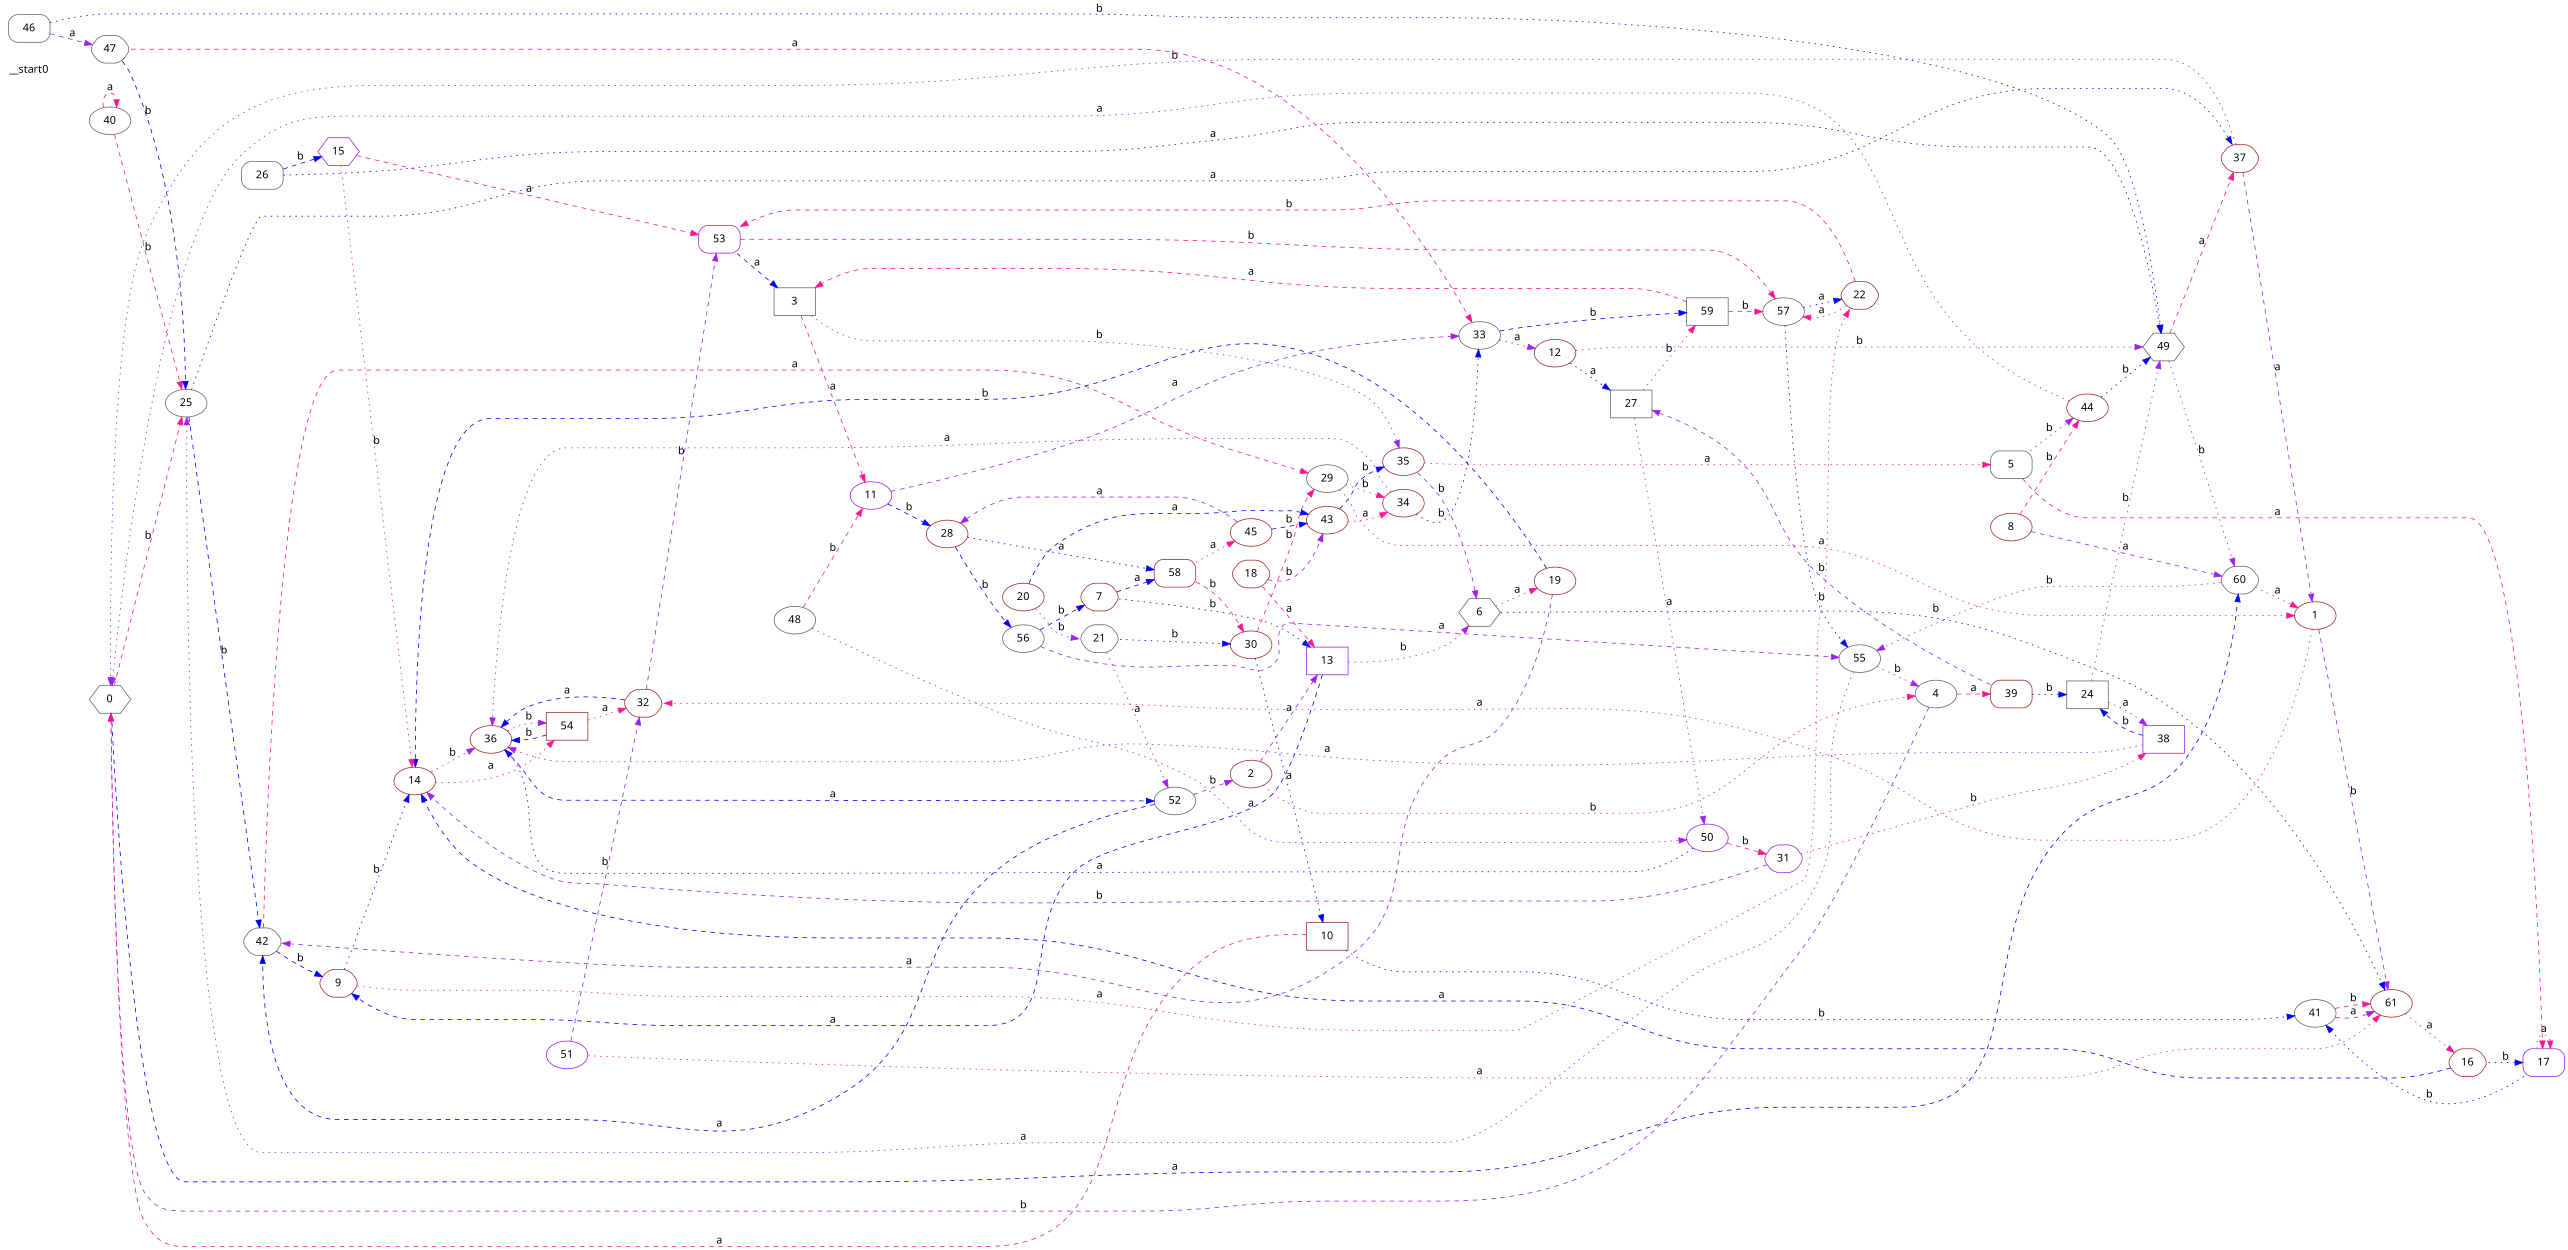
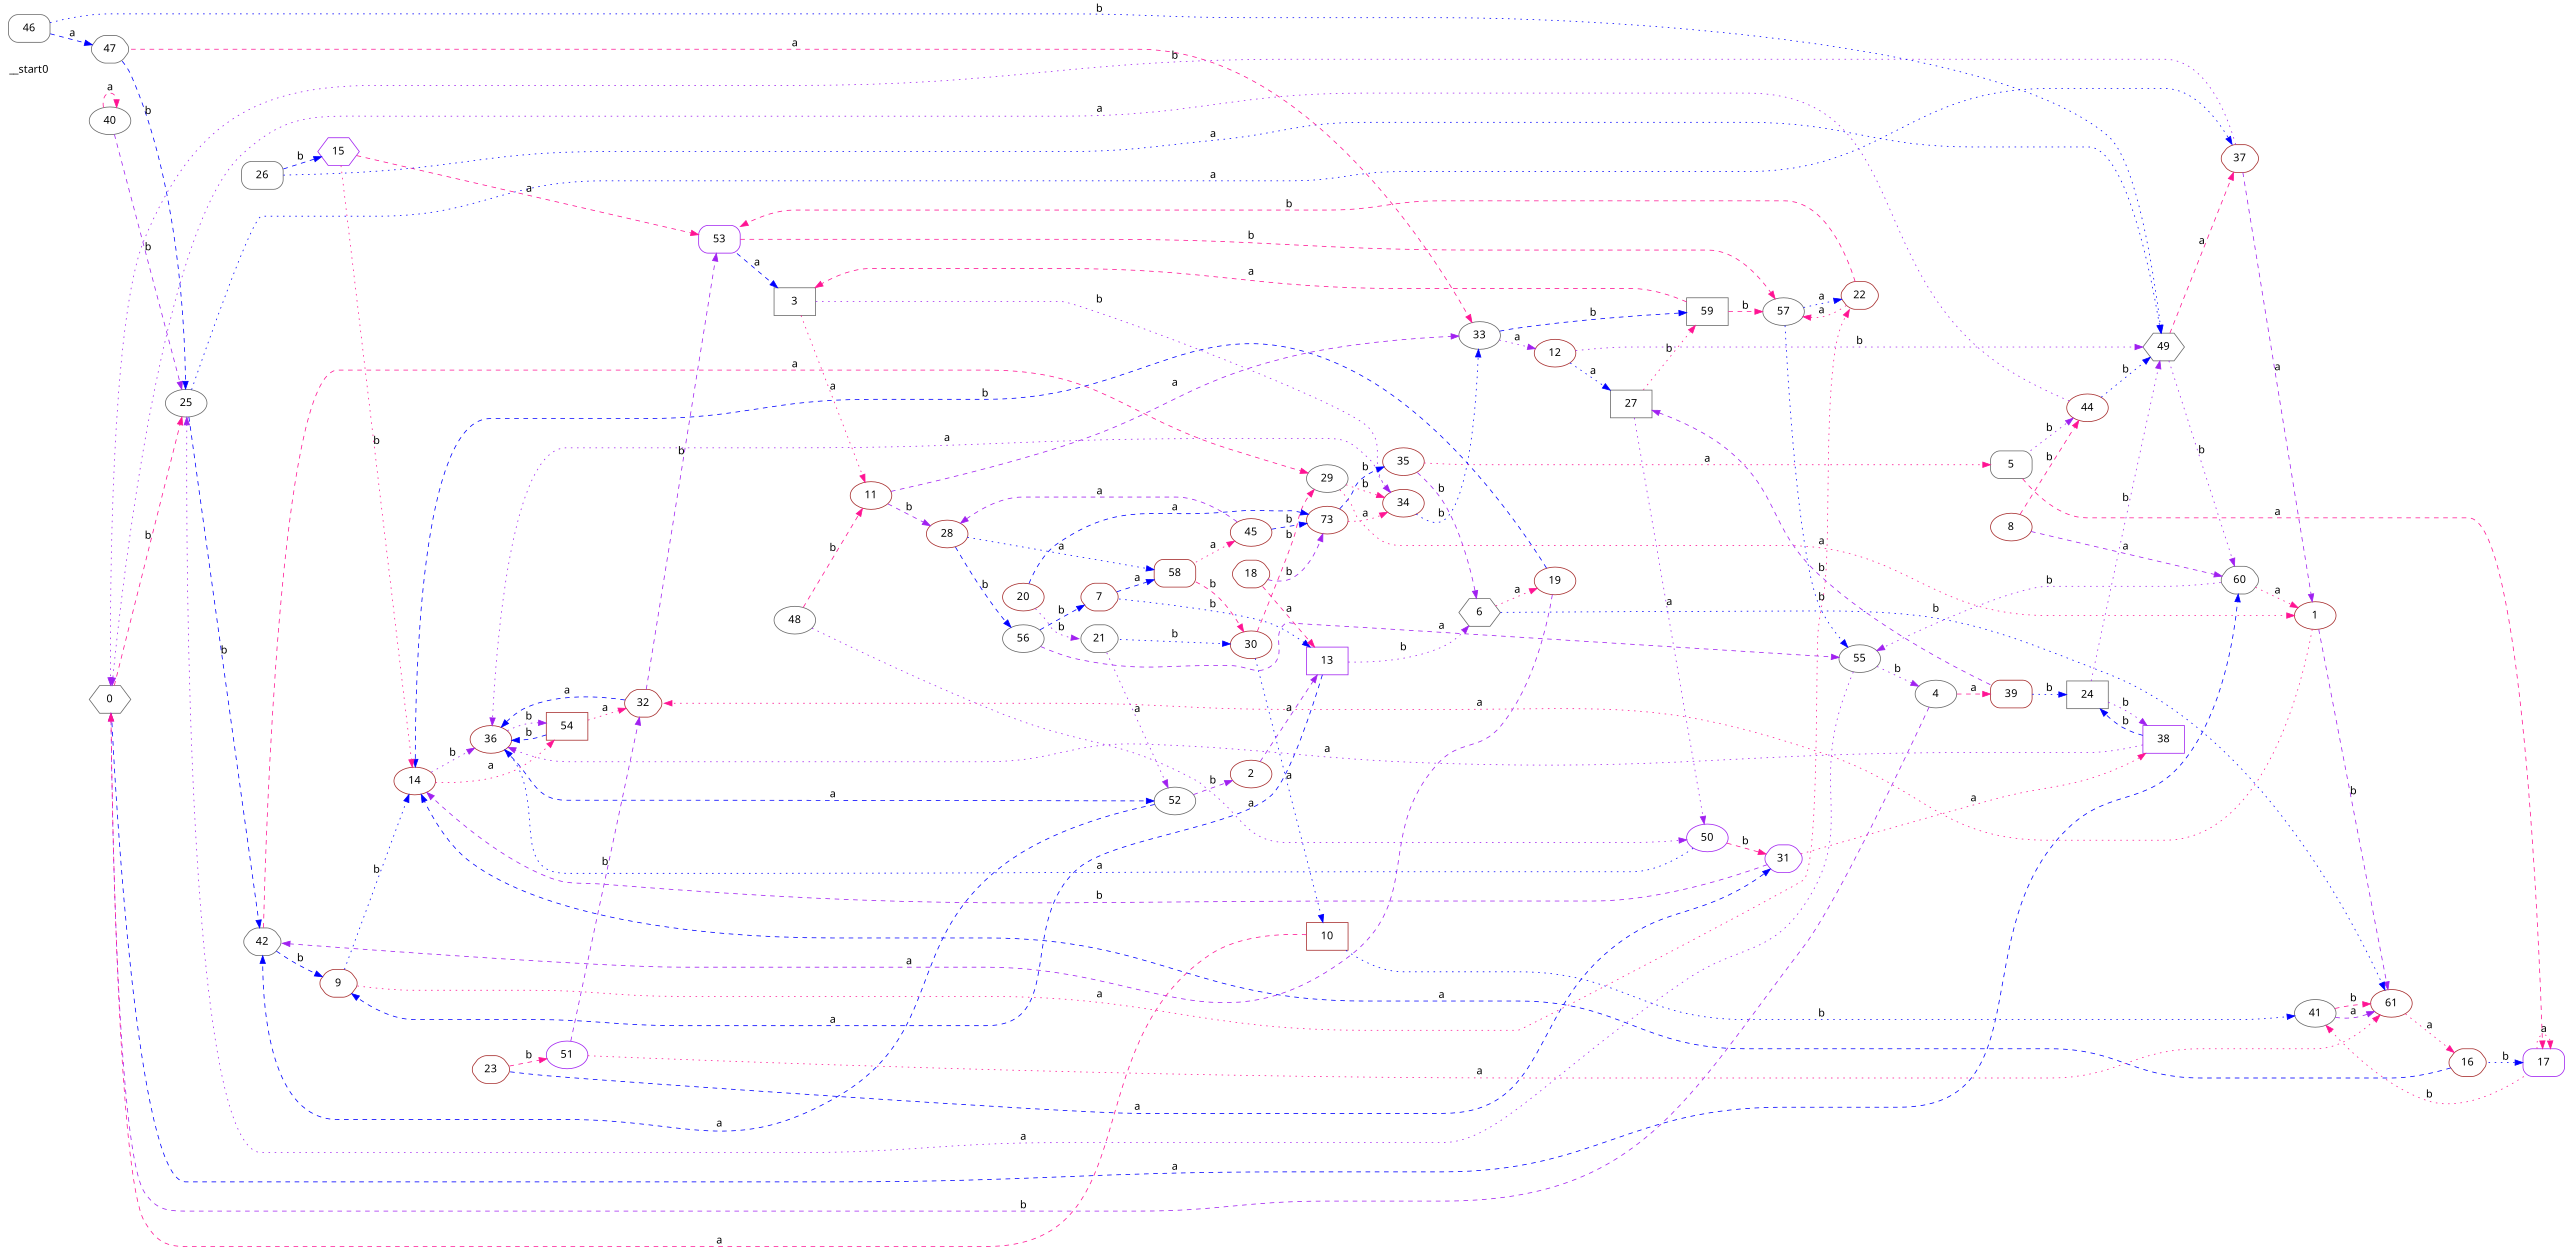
edge "46" -> "47": color purple -> blue
edge "40" -> "25": color deeppink -> purple
edge "3" -> "35": now "3" -> "34"
edge "3" -> "11": style dashed -> dotted
node "11": color purple -> brown
edge "11" -> "28": color blue -> purple
node "43": label "43" -> "73"
edge "24" -> "38": label "a" -> "b"
edge "31" -> "38": label "b" -> "a"
edge "2" -> "4": removed, label "b"
node "23": added
edge "17" -> "41": color blue -> deeppink
